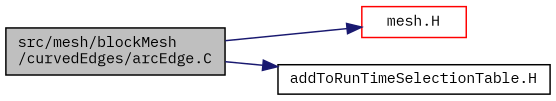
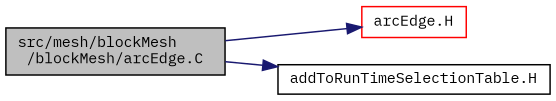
node "mesh.H": label "mesh.H" -> "arcEdge.H"
node "src/mesh/blockMesh /curvedEdges/arcEdge.C": label "src/mesh/blockMesh /curvedEdges/arcEdge.C" -> "src/mesh/blockMesh /blockMesh/arcEdge.C"
